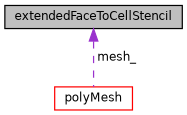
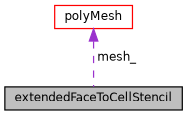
edge "polyMesh" -> "extendedFaceToCellStencil": reversed
